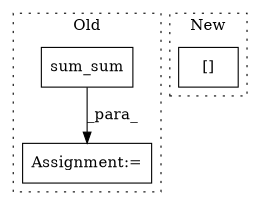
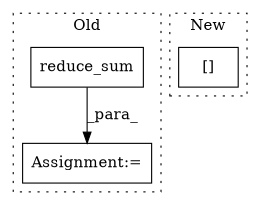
node "sum_sum": label "sum_sum" -> "reduce_sum"
